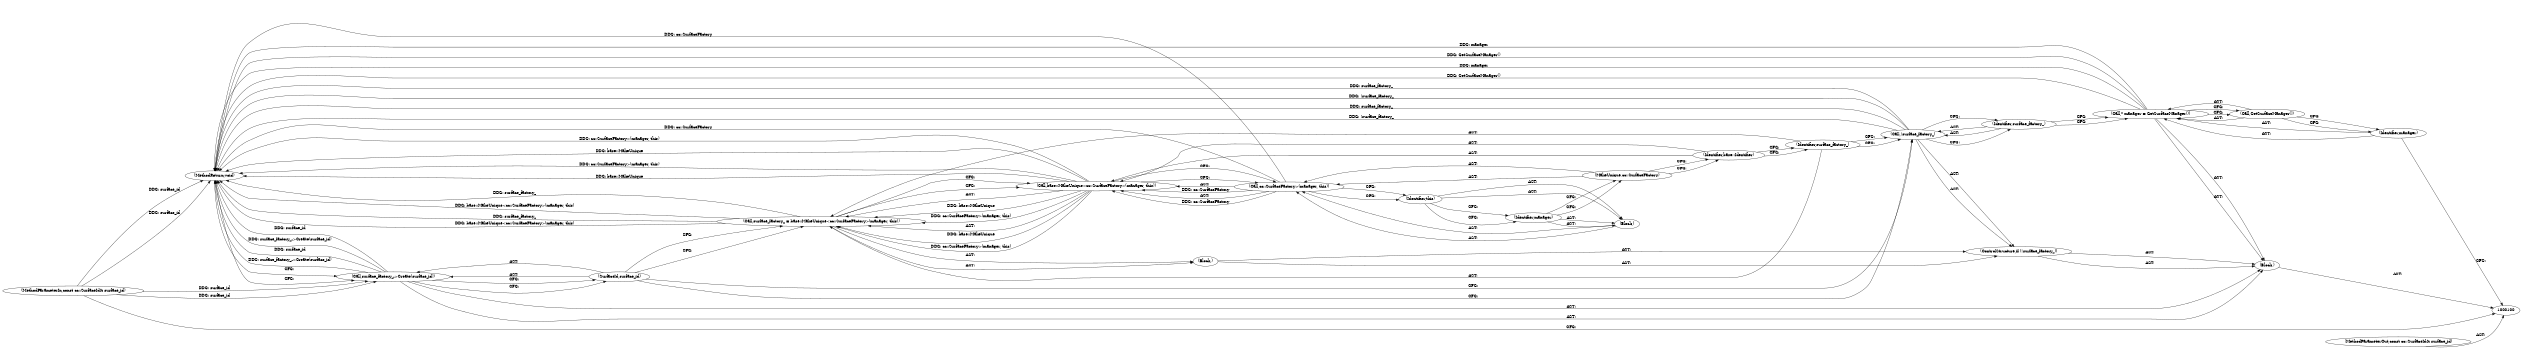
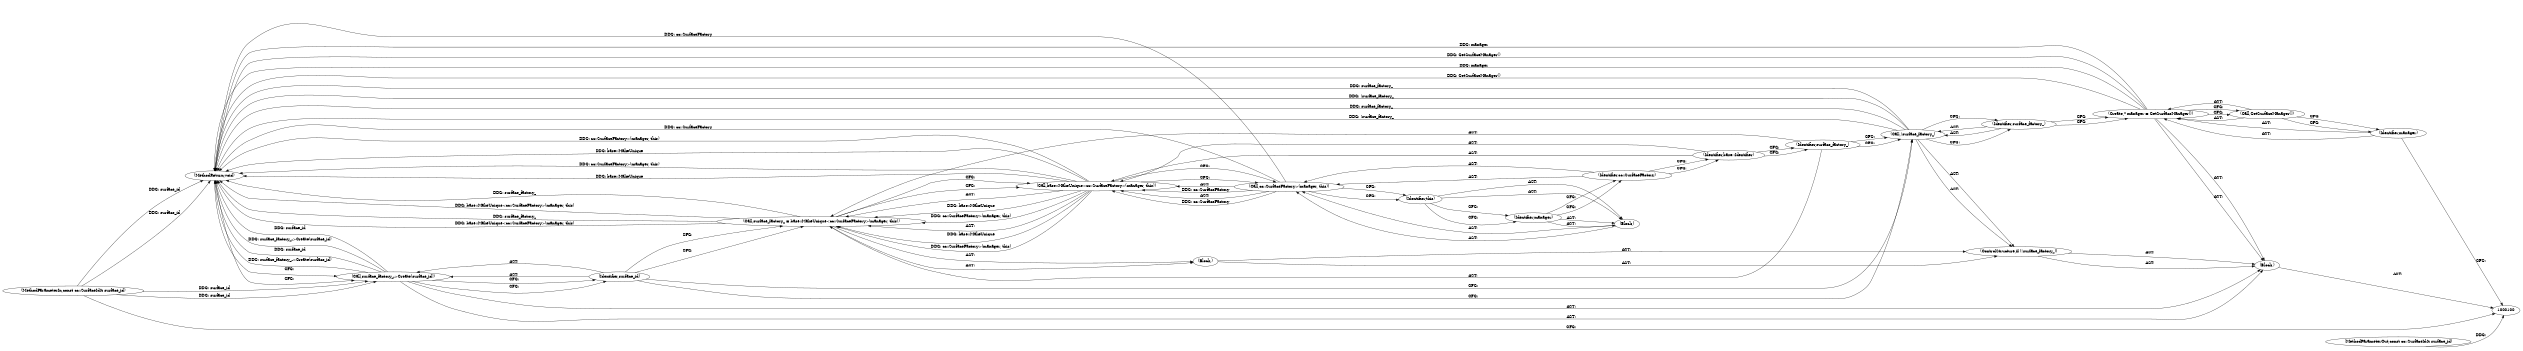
node "(Call,* manager = GetSurfaceManager())": label "(Call,* manager = GetSurfaceManager())" -> "(Create,* manager = GetSurfaceManager())"
node "(MakeUnique,cc::SurfaceFactory)": label "(MakeUnique,cc::SurfaceFactory)" -> "(Identifier,cc::SurfaceFactory)"
node "(SurfaceId,surface_id)": label "(SurfaceId,surface_id)" -> "(Identifier,surface_id)"
edge "(MethodParameterOut,const cc::SurfaceId& surface_id)" -> "1000100": label "AST: " -> "DDG: "
